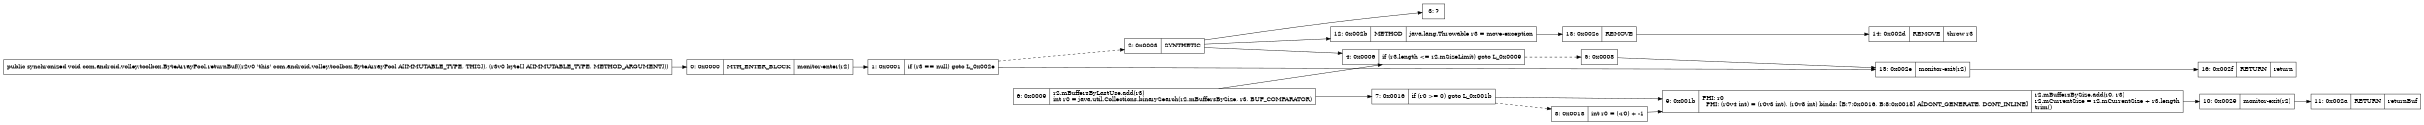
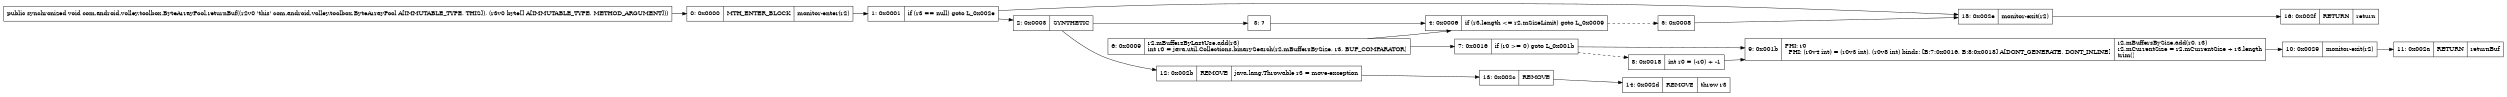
node "12: 0x002b": text "METHOD" -> "REMOVE"
edge "2: 0x0003" -> "4: 0x0006": now "3: ?" -> "4: 0x0006"
edge "1: 0x0001" -> "2: 0x0003": style dashed -> solid
